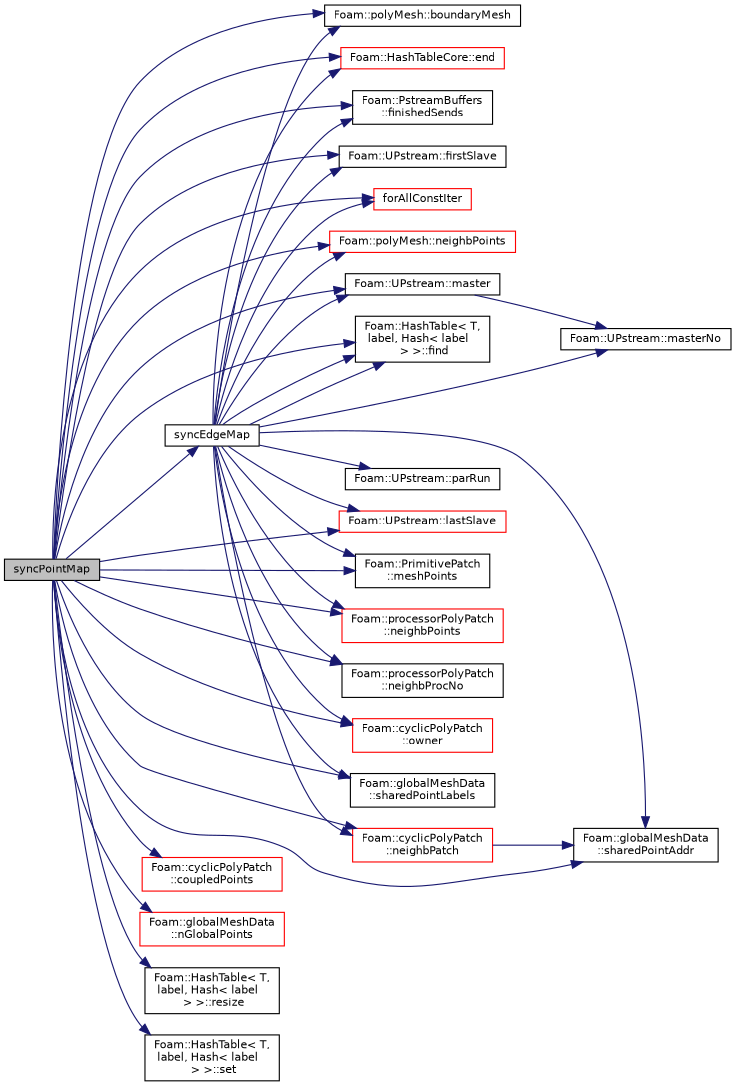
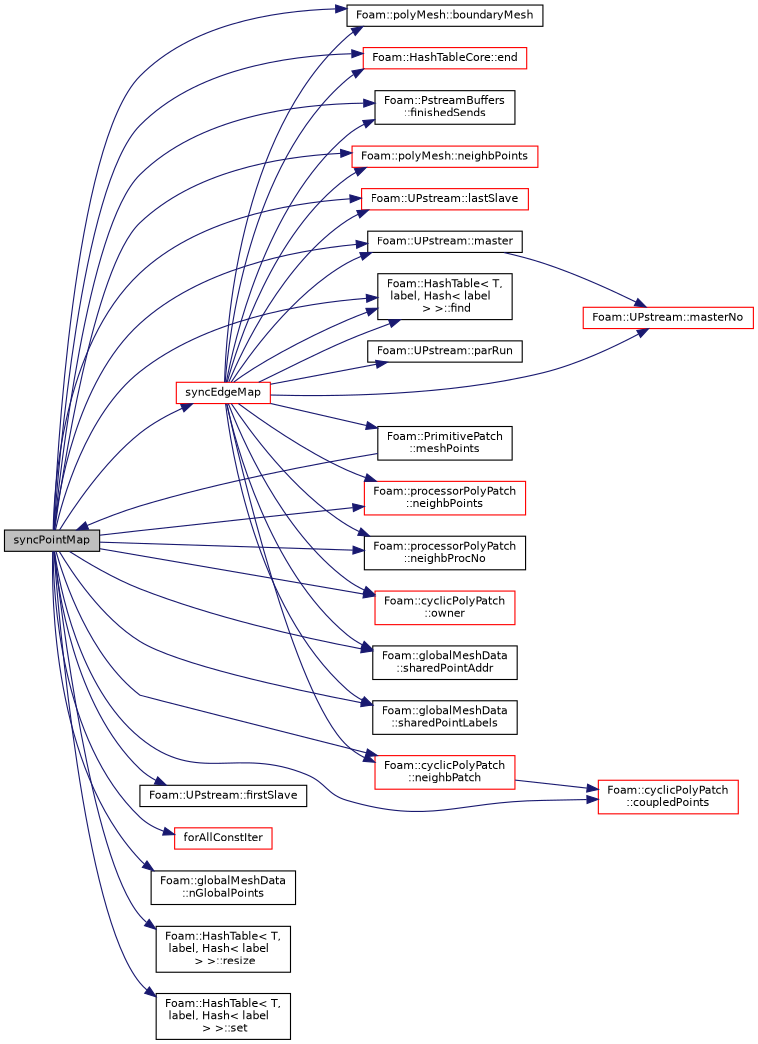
edge "syncEdgeMap" -> "Foam::UPstream::firstSlave": removed
edge "syncEdgeMap" -> "forAllConstIter": removed
node "Foam::UPstream::masterNo": color black -> red
node "syncEdgeMap": color black -> red
edge "syncPointMap" -> "Foam::PrimitivePatch ::meshPoints": reversed
edge "Foam::cyclicPolyPatch ::neighbPatch" -> "Foam::globalMeshData ::sharedPointAddr": now "Foam::cyclicPolyPatch ::neighbPatch" -> "Foam::cyclicPolyPatch ::coupledPoints"
node "Foam::globalMeshData ::nGlobalPoints": color red -> black
